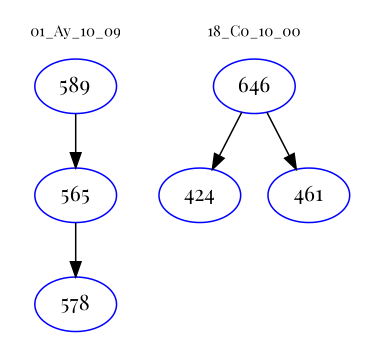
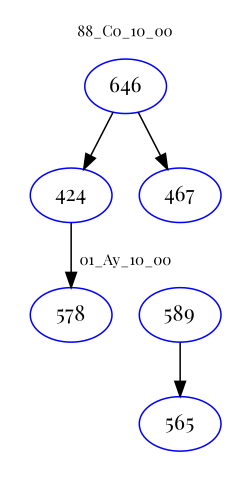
cluster "01_Ay_10_09": label "01_Ay_10_09" -> "01_Ay_10_00"
cluster "18_C0_10_00": label "18_C0_10_00" -> "88_C0_10_00"
node "461": label "461" -> "467"
edge "565" -> "578": now "424" -> "578"
